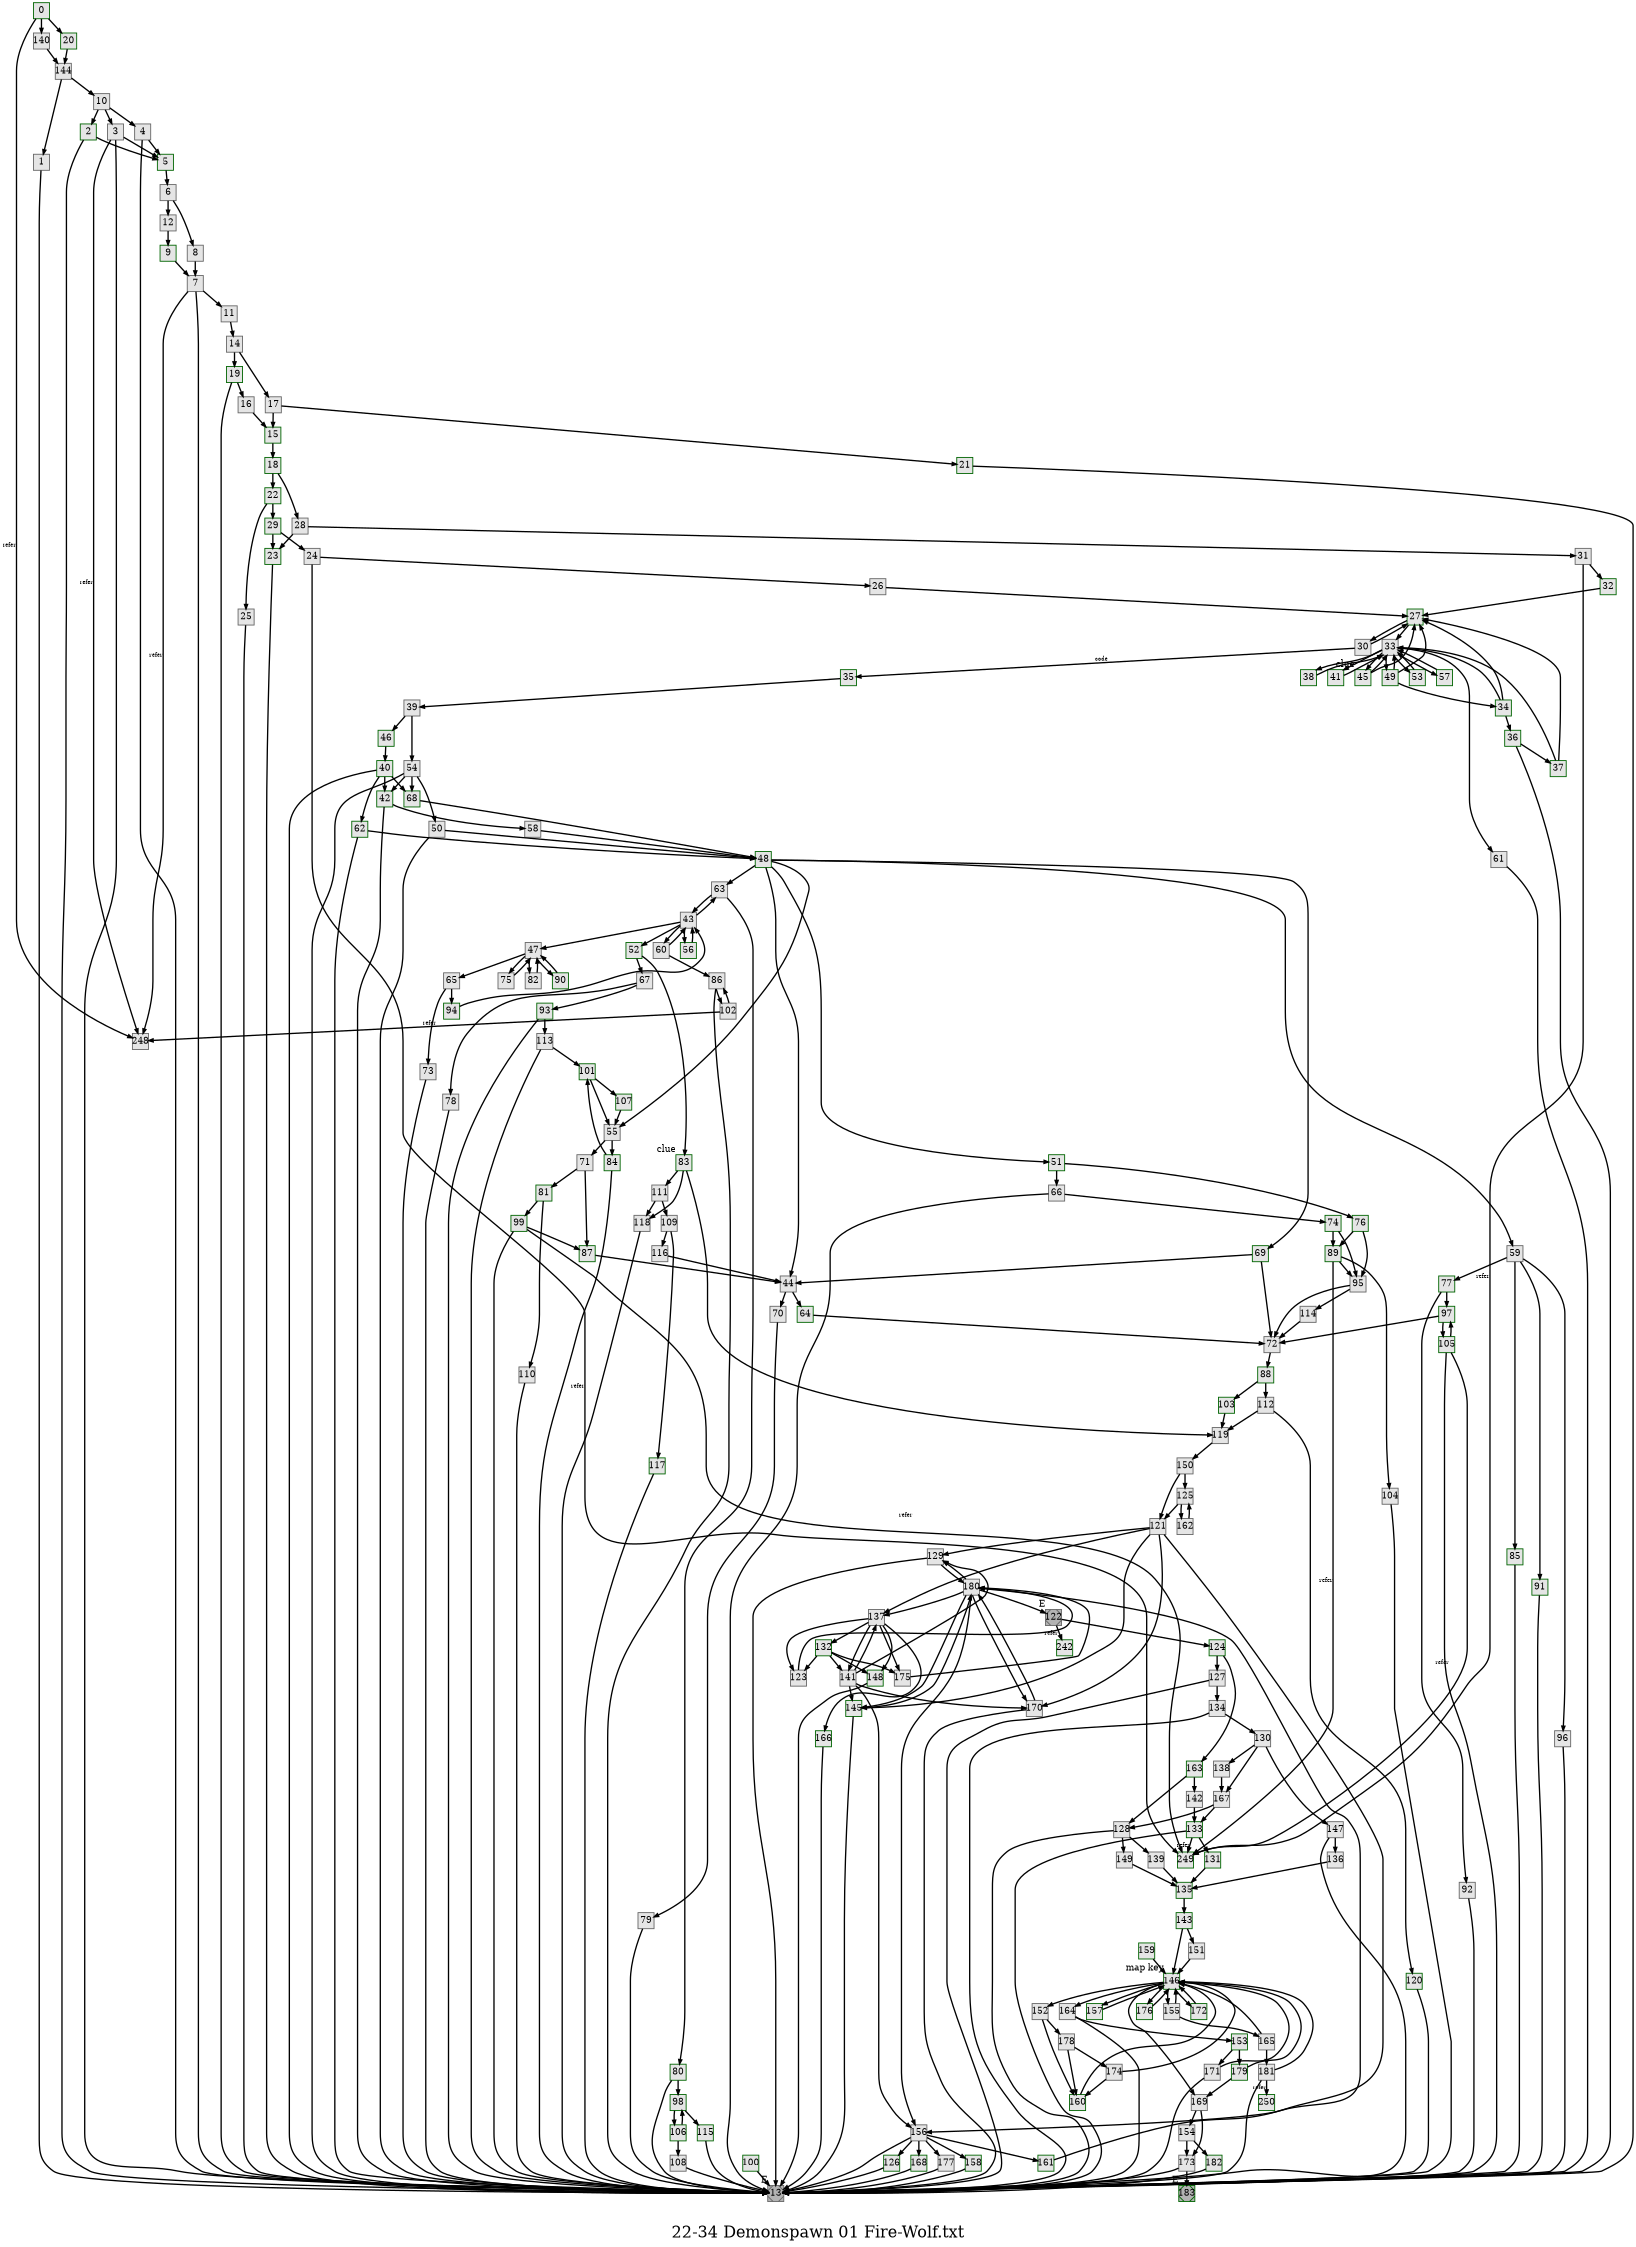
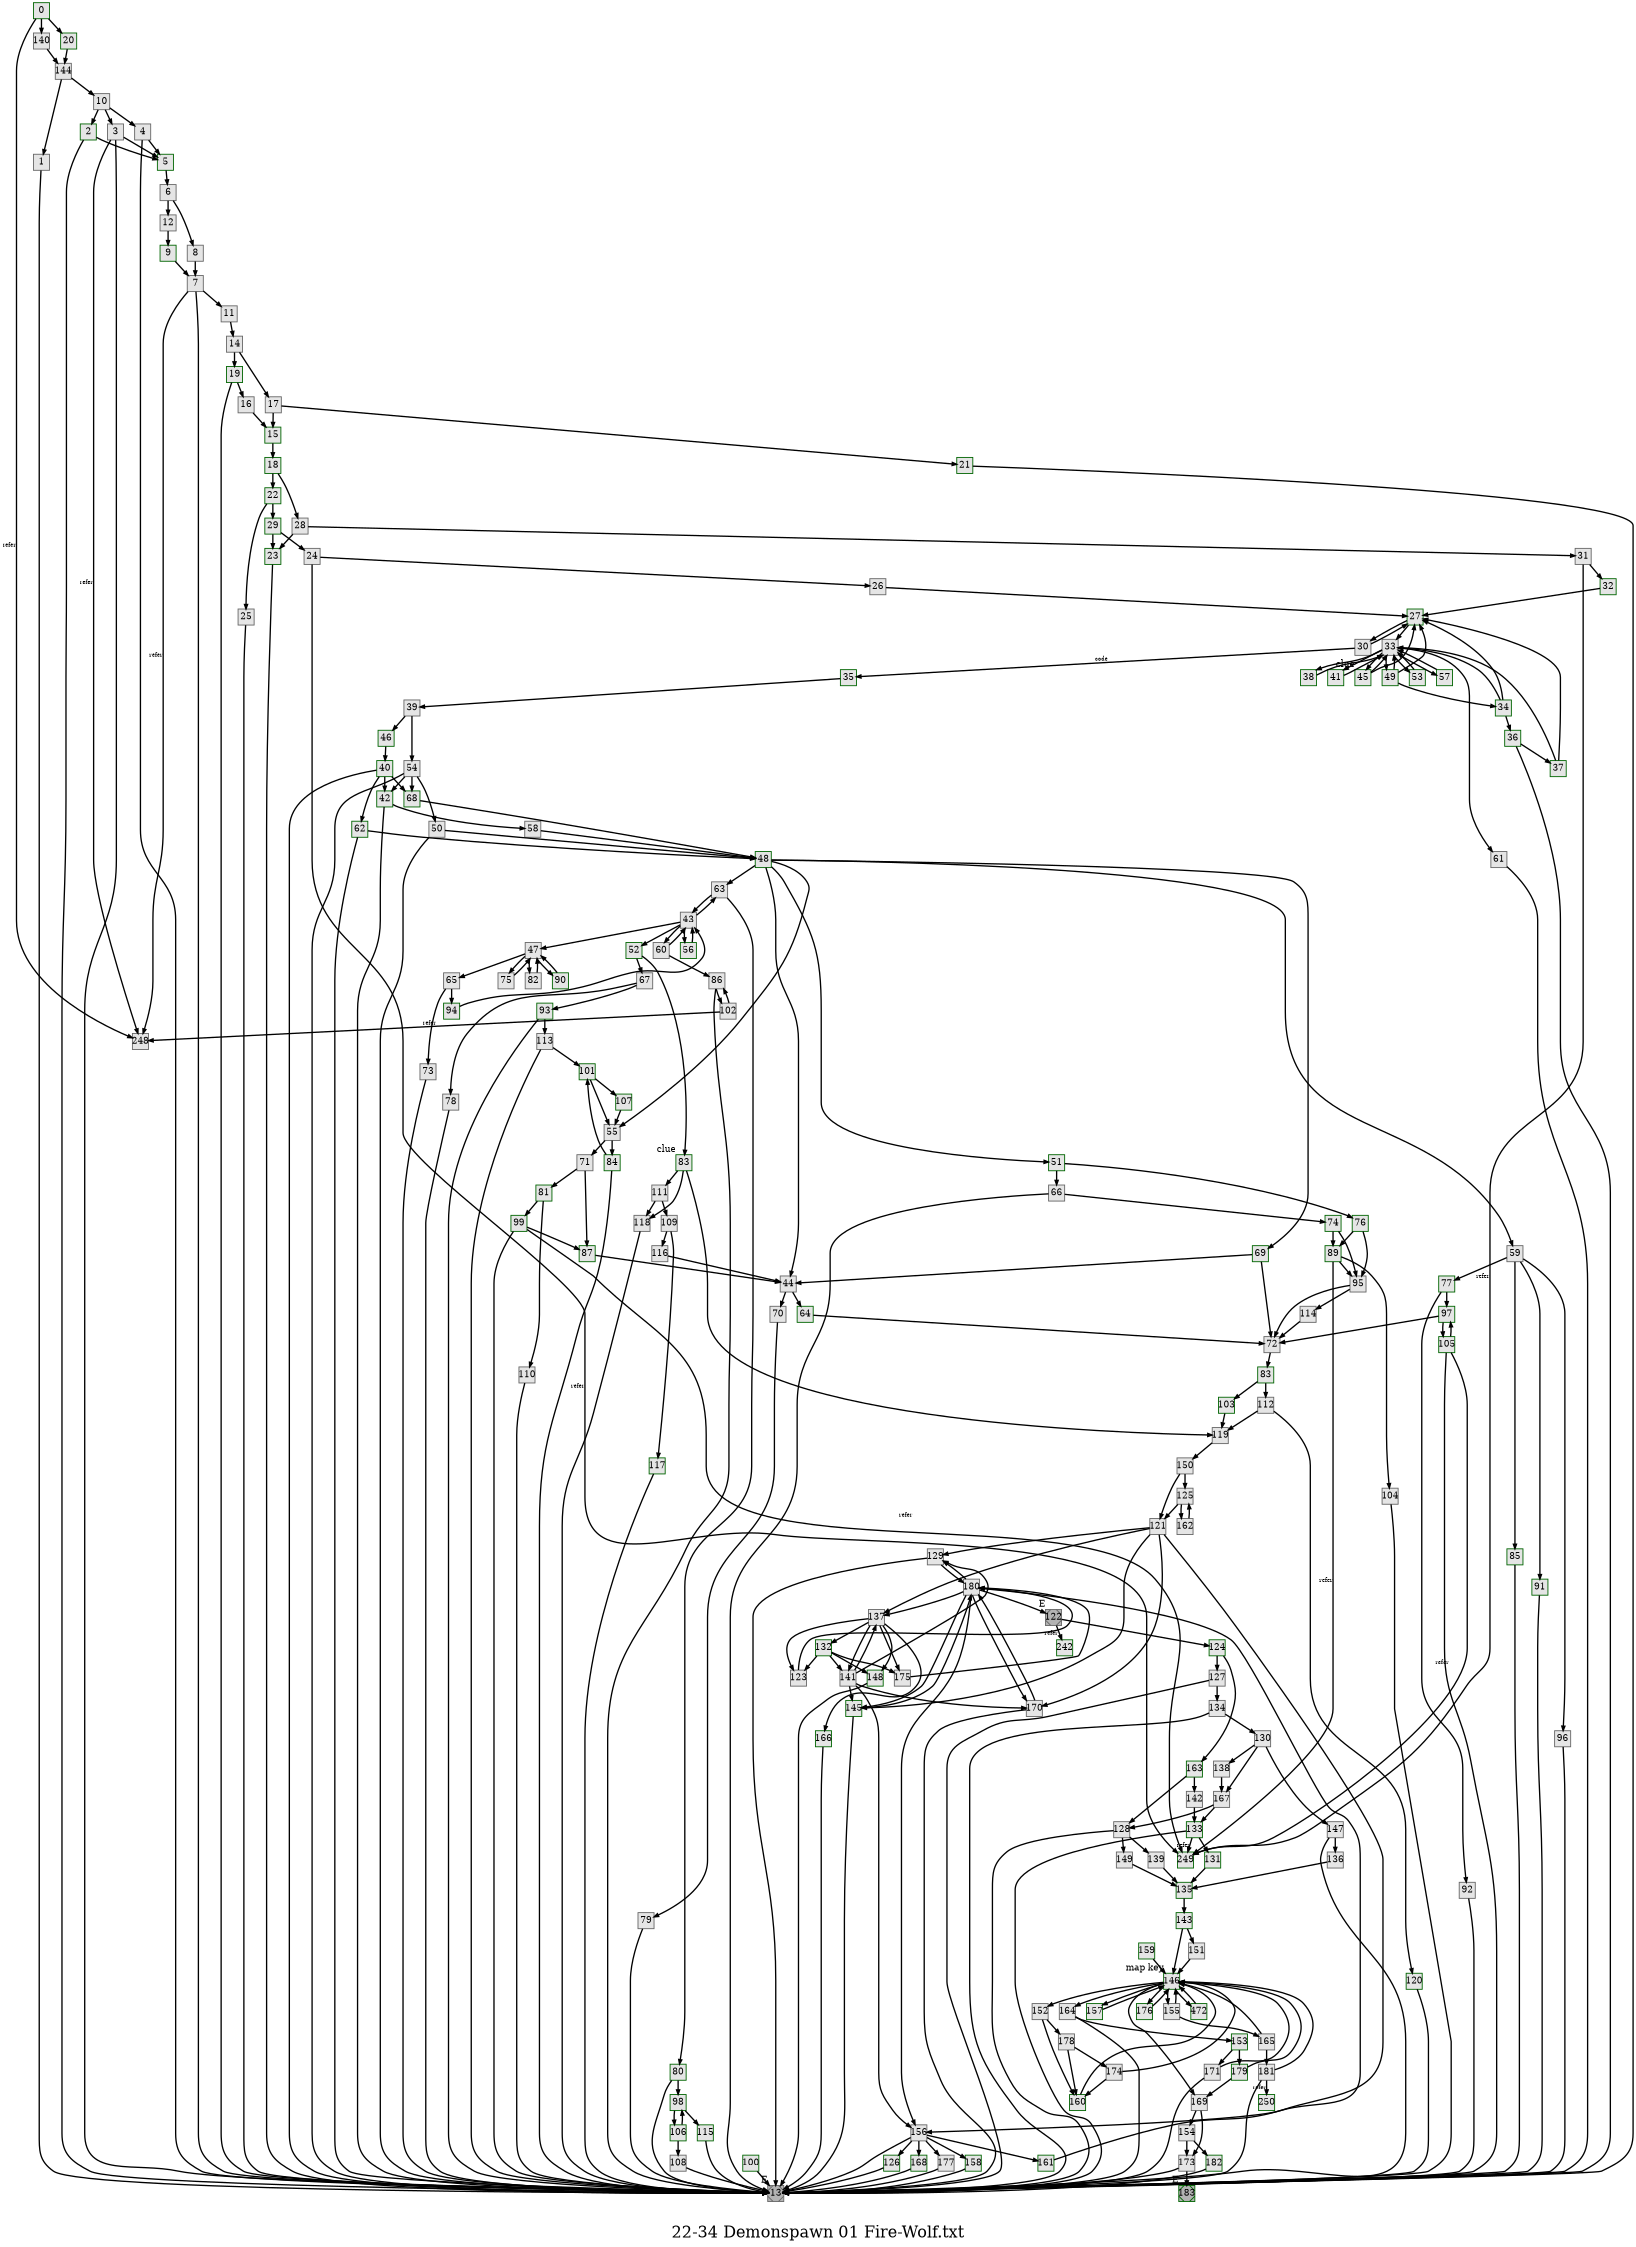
node "88": label "88" -> "83"
node "172": label "172" -> "472"
